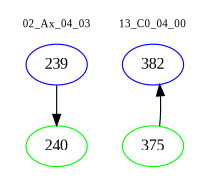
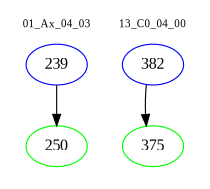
cluster "02_Ax_04_03": label "02_Ax_04_03" -> "01_Ax_04_03"
edge "375" -> "382": reversed
node "240": label "240" -> "250"
